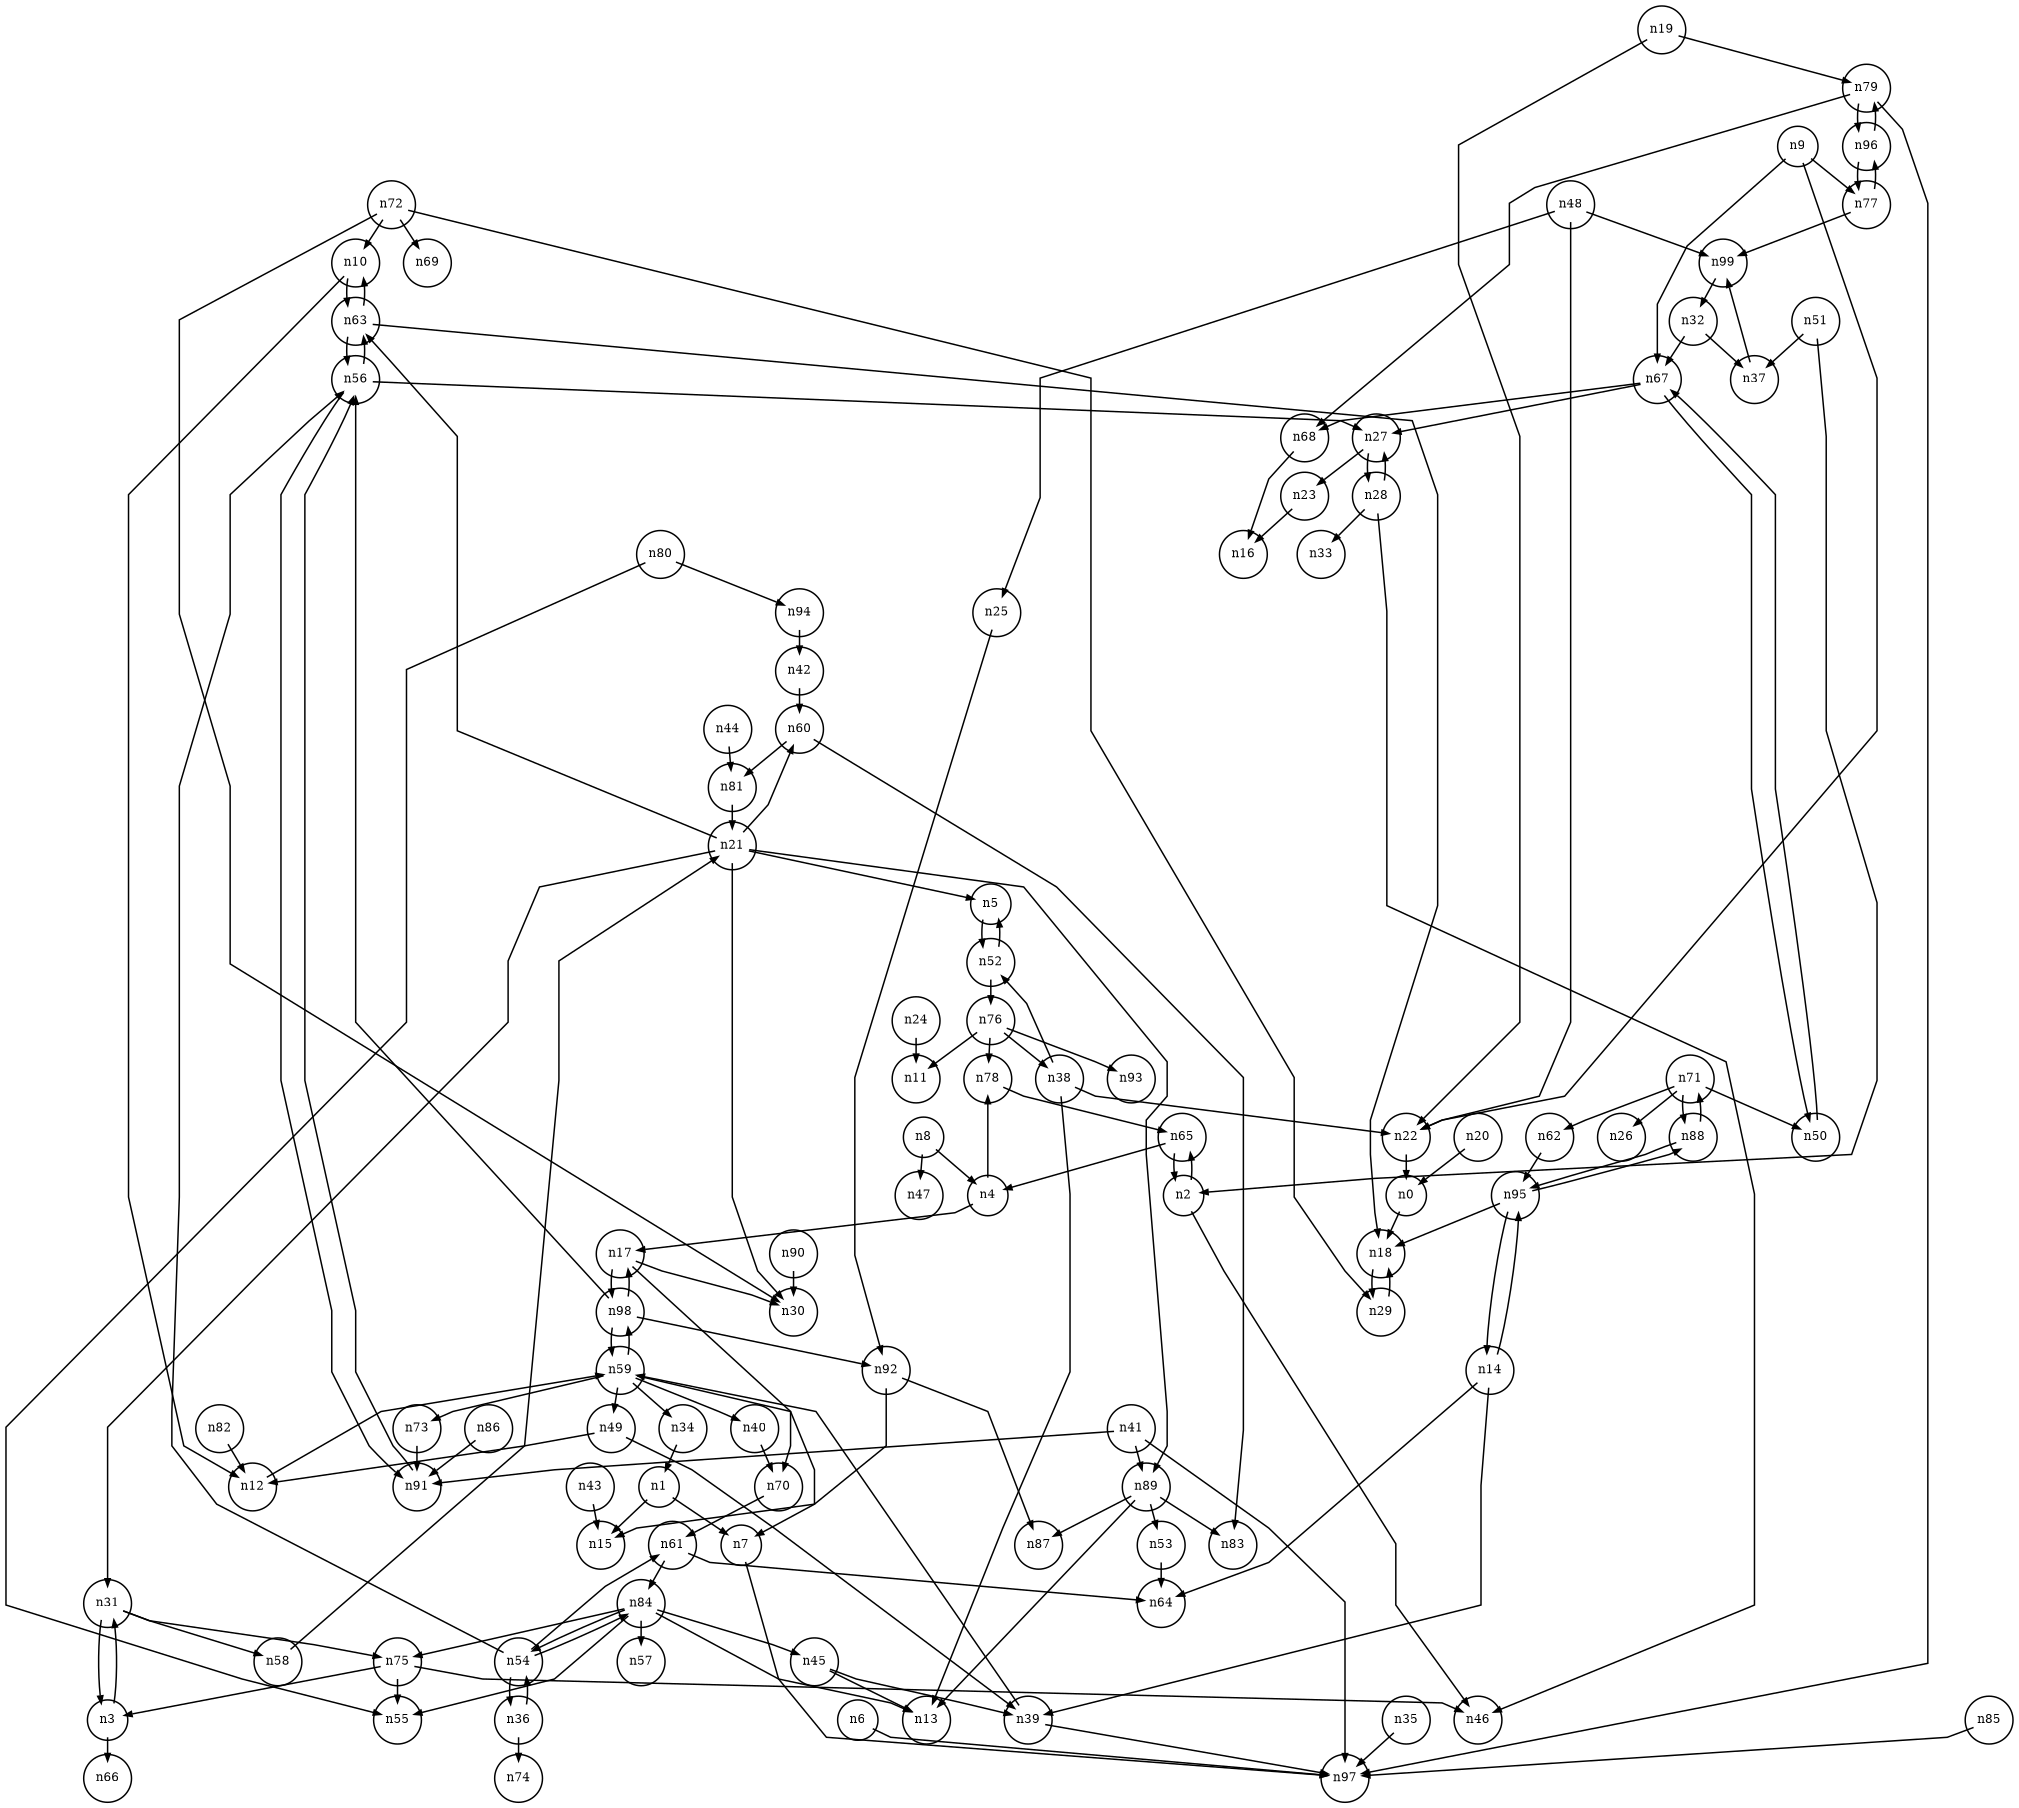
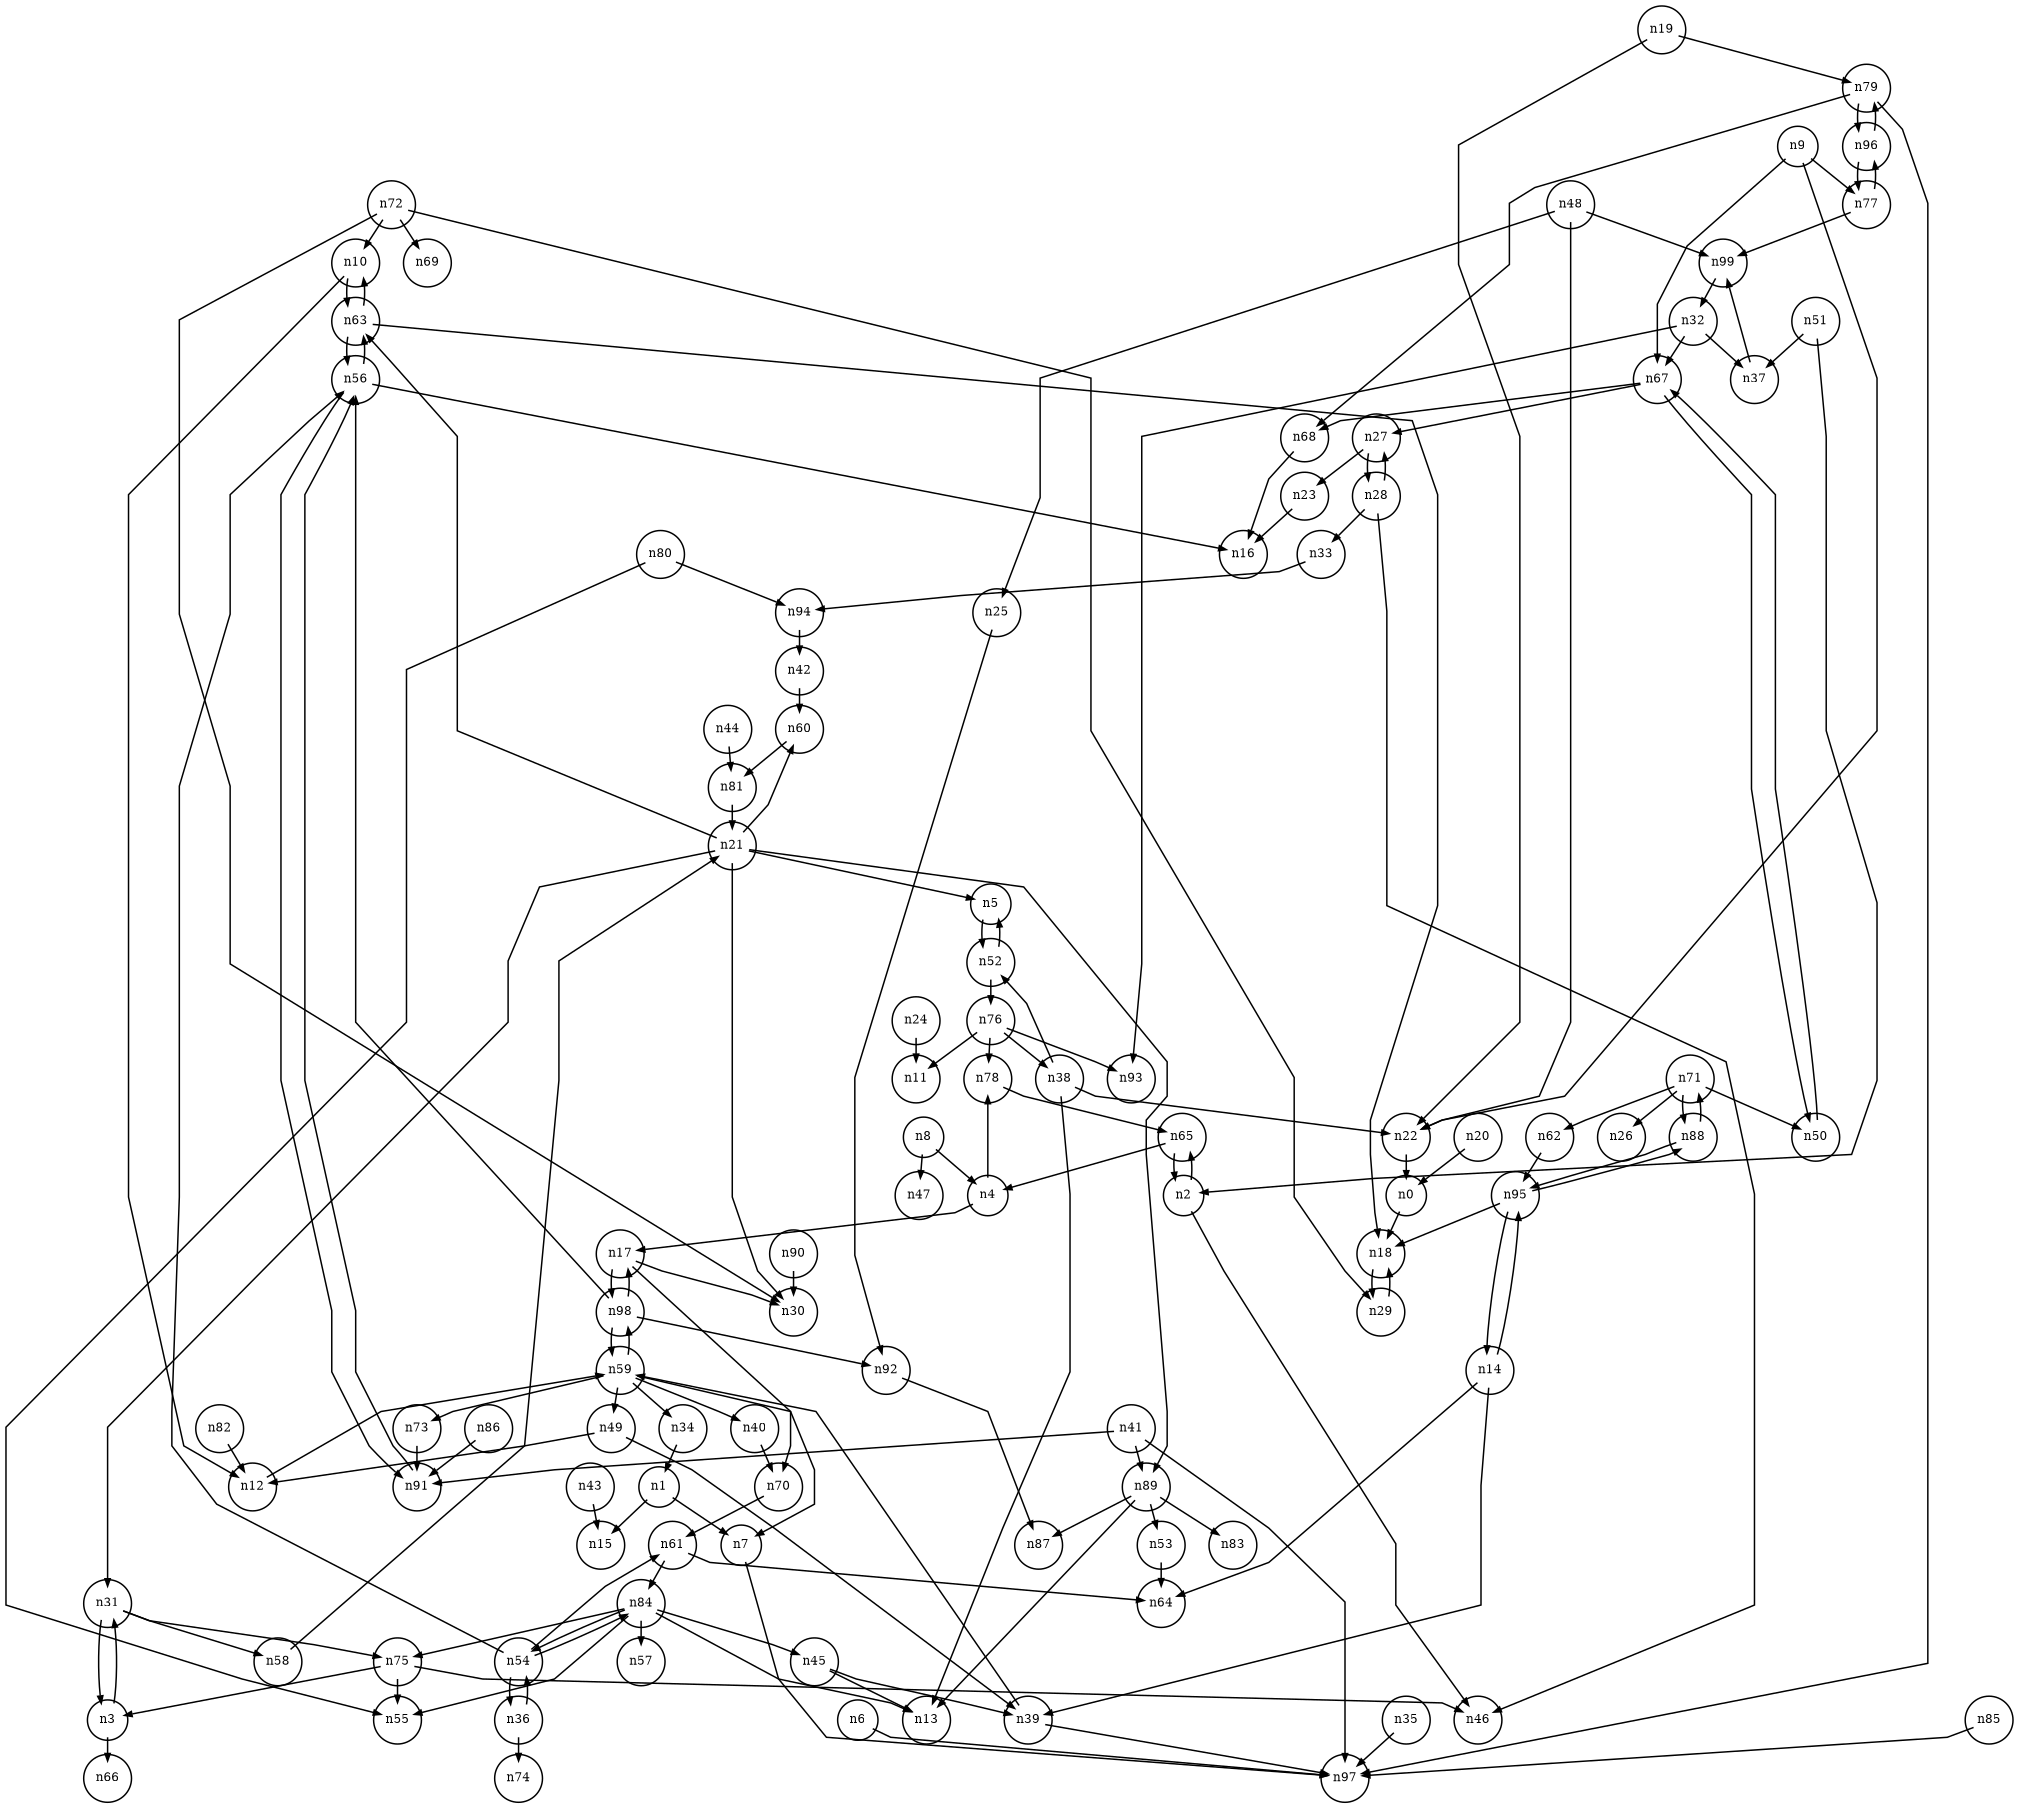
edge "n56" -> "n27": now "n56" -> "n16"
edge "n32" -> "n93": added
edge "n33" -> "n94": added
edge "n60" -> "n83": removed
edge "n92" -> "n15": removed
